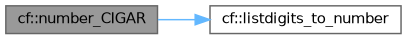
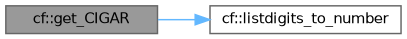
node "cf::number_CIGAR": label "cf::number_CIGAR" -> "cf::get_CIGAR"
